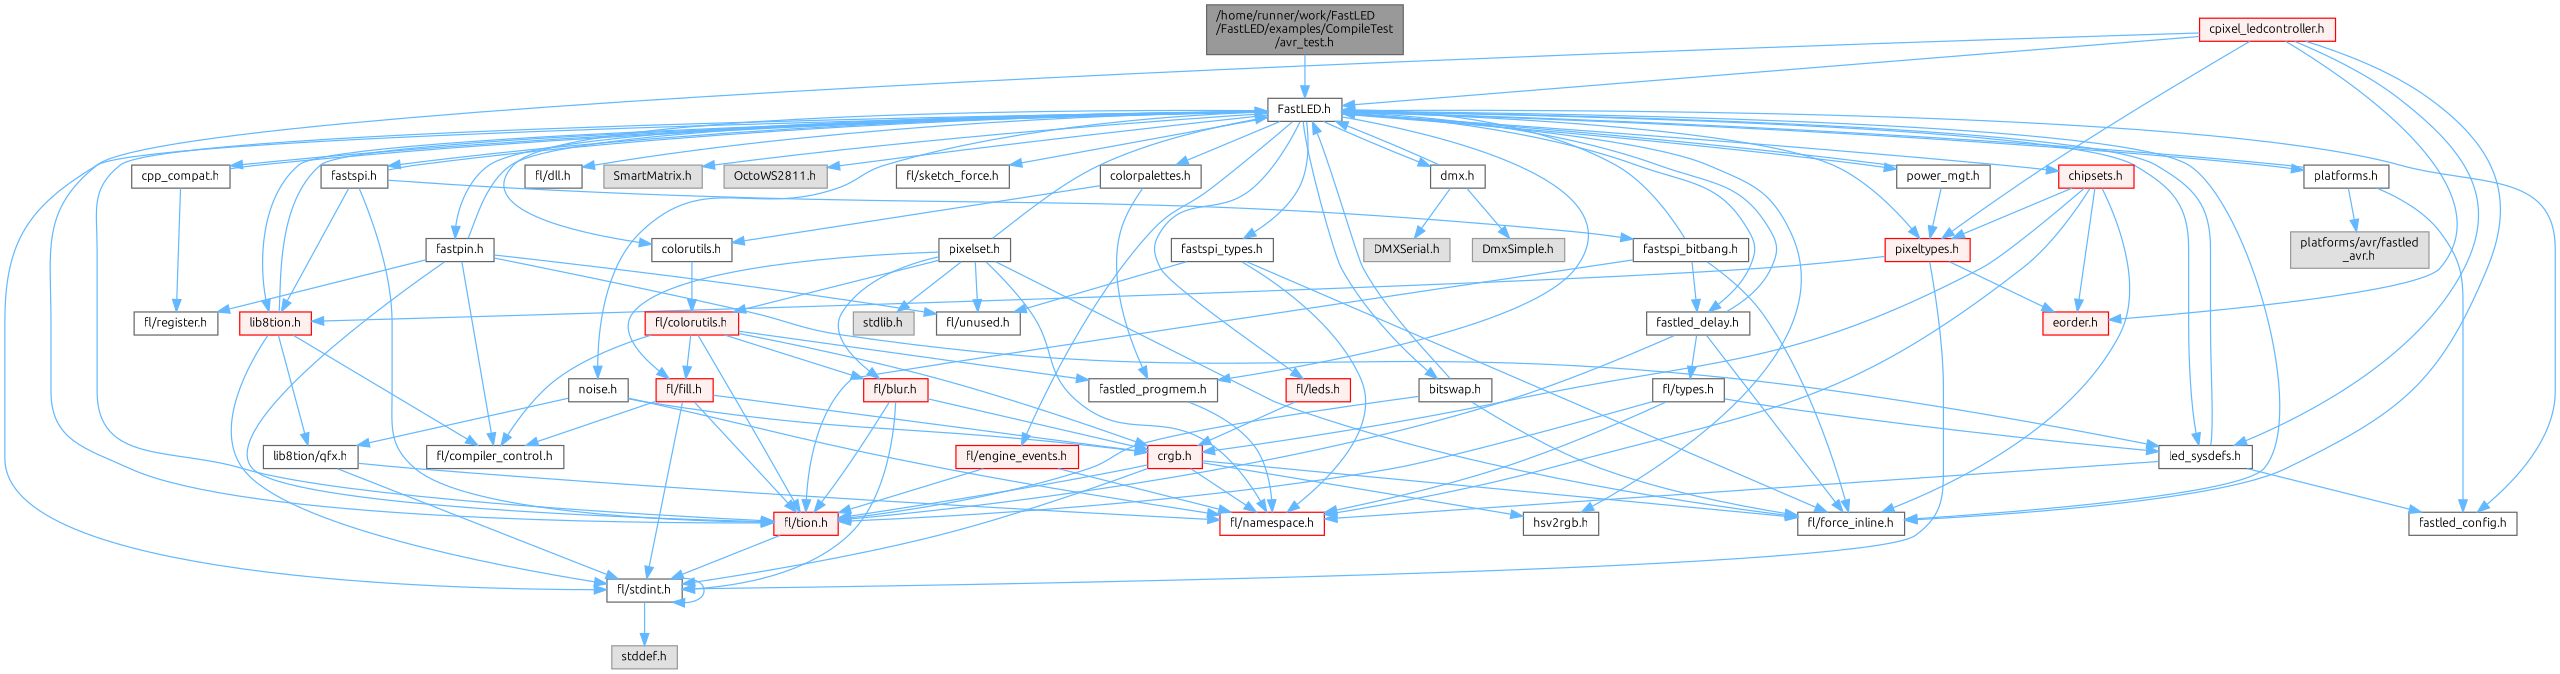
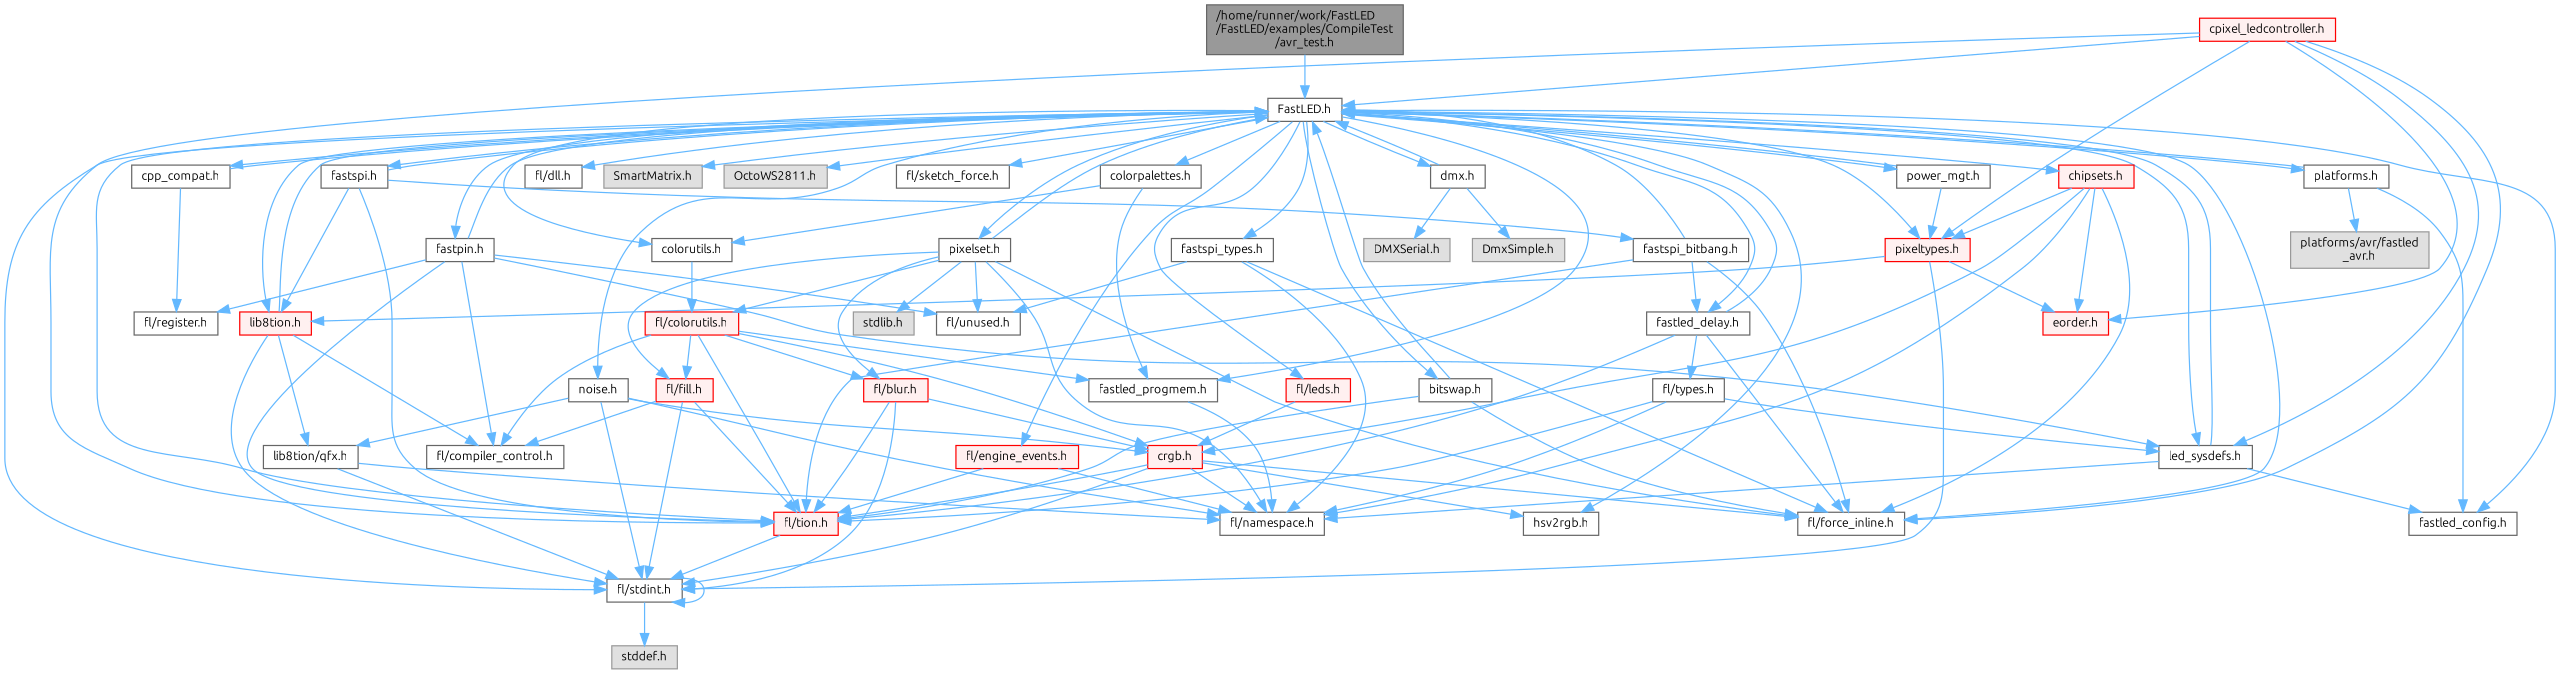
edge "FastLED.h" -> "pixelset.h": added
edge "fl/fill.h" -> "crgb.h": removed
edge "noise.h" -> "fl/stdint.h": added
node "fl/namespace.h": color red -> grey40
